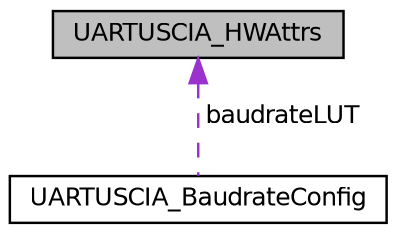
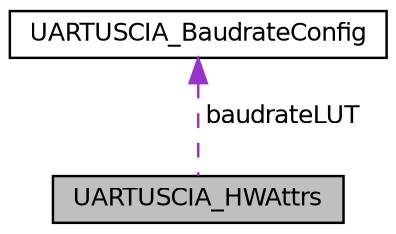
edge "UARTUSCIA_BaudrateConfig" -> "UARTUSCIA_HWAttrs": reversed
